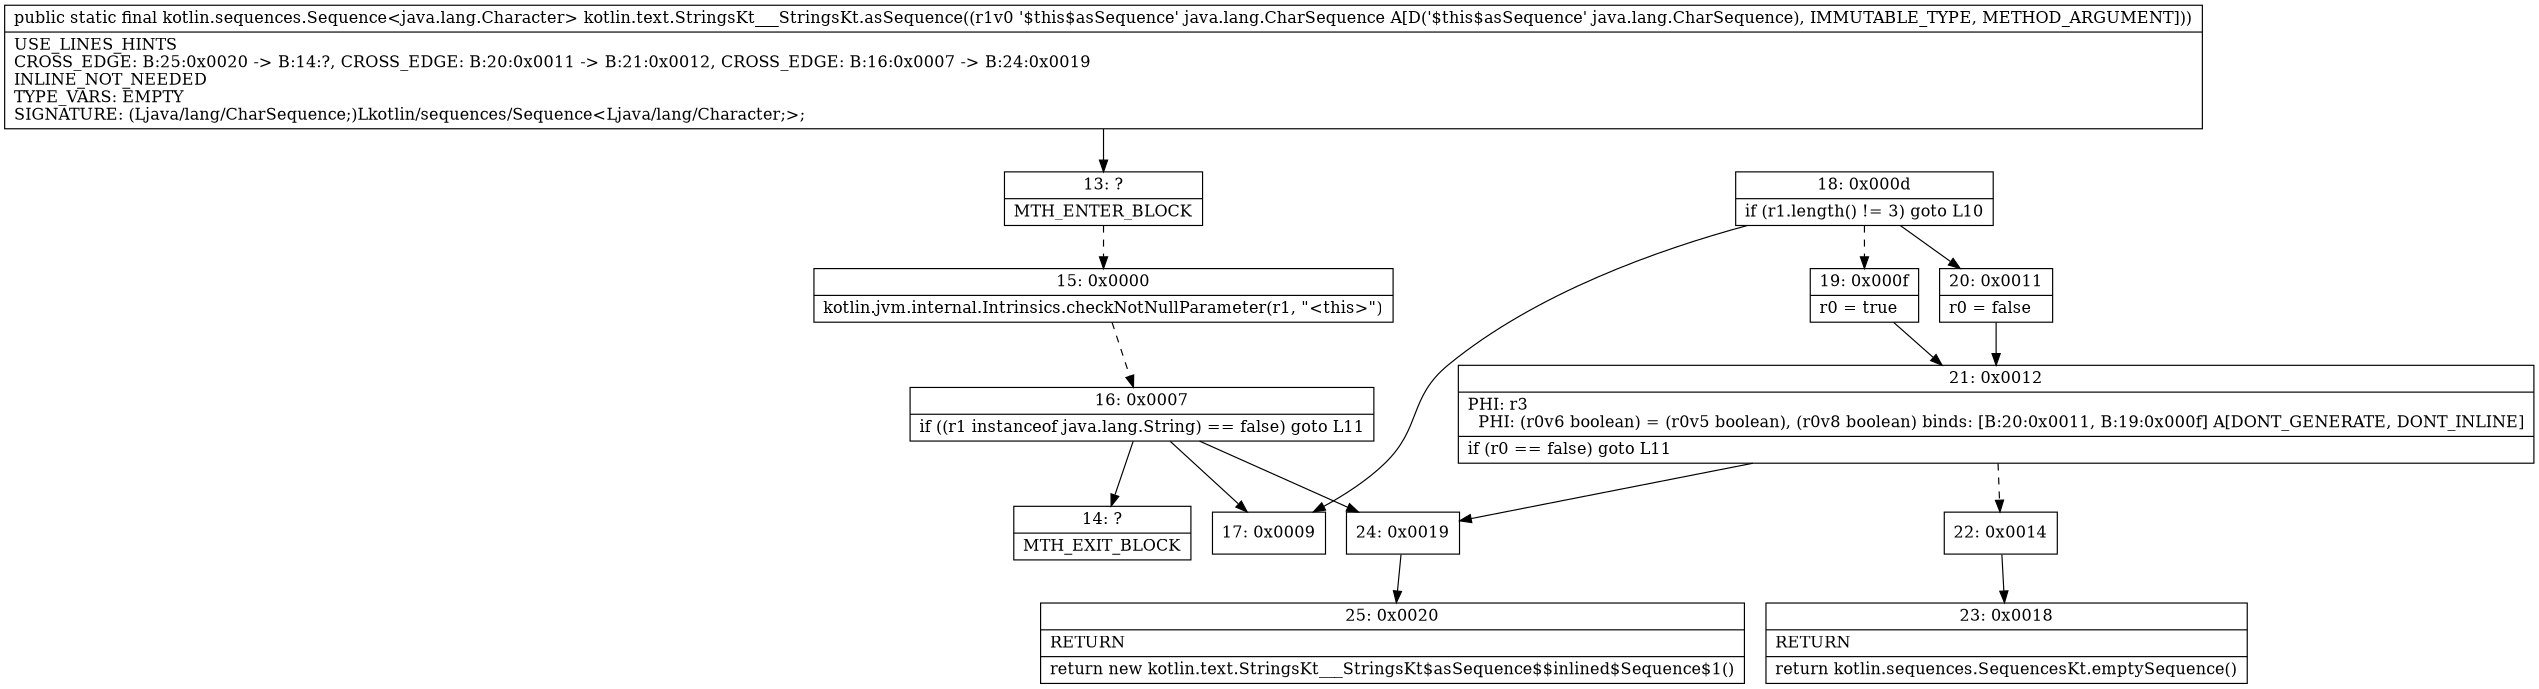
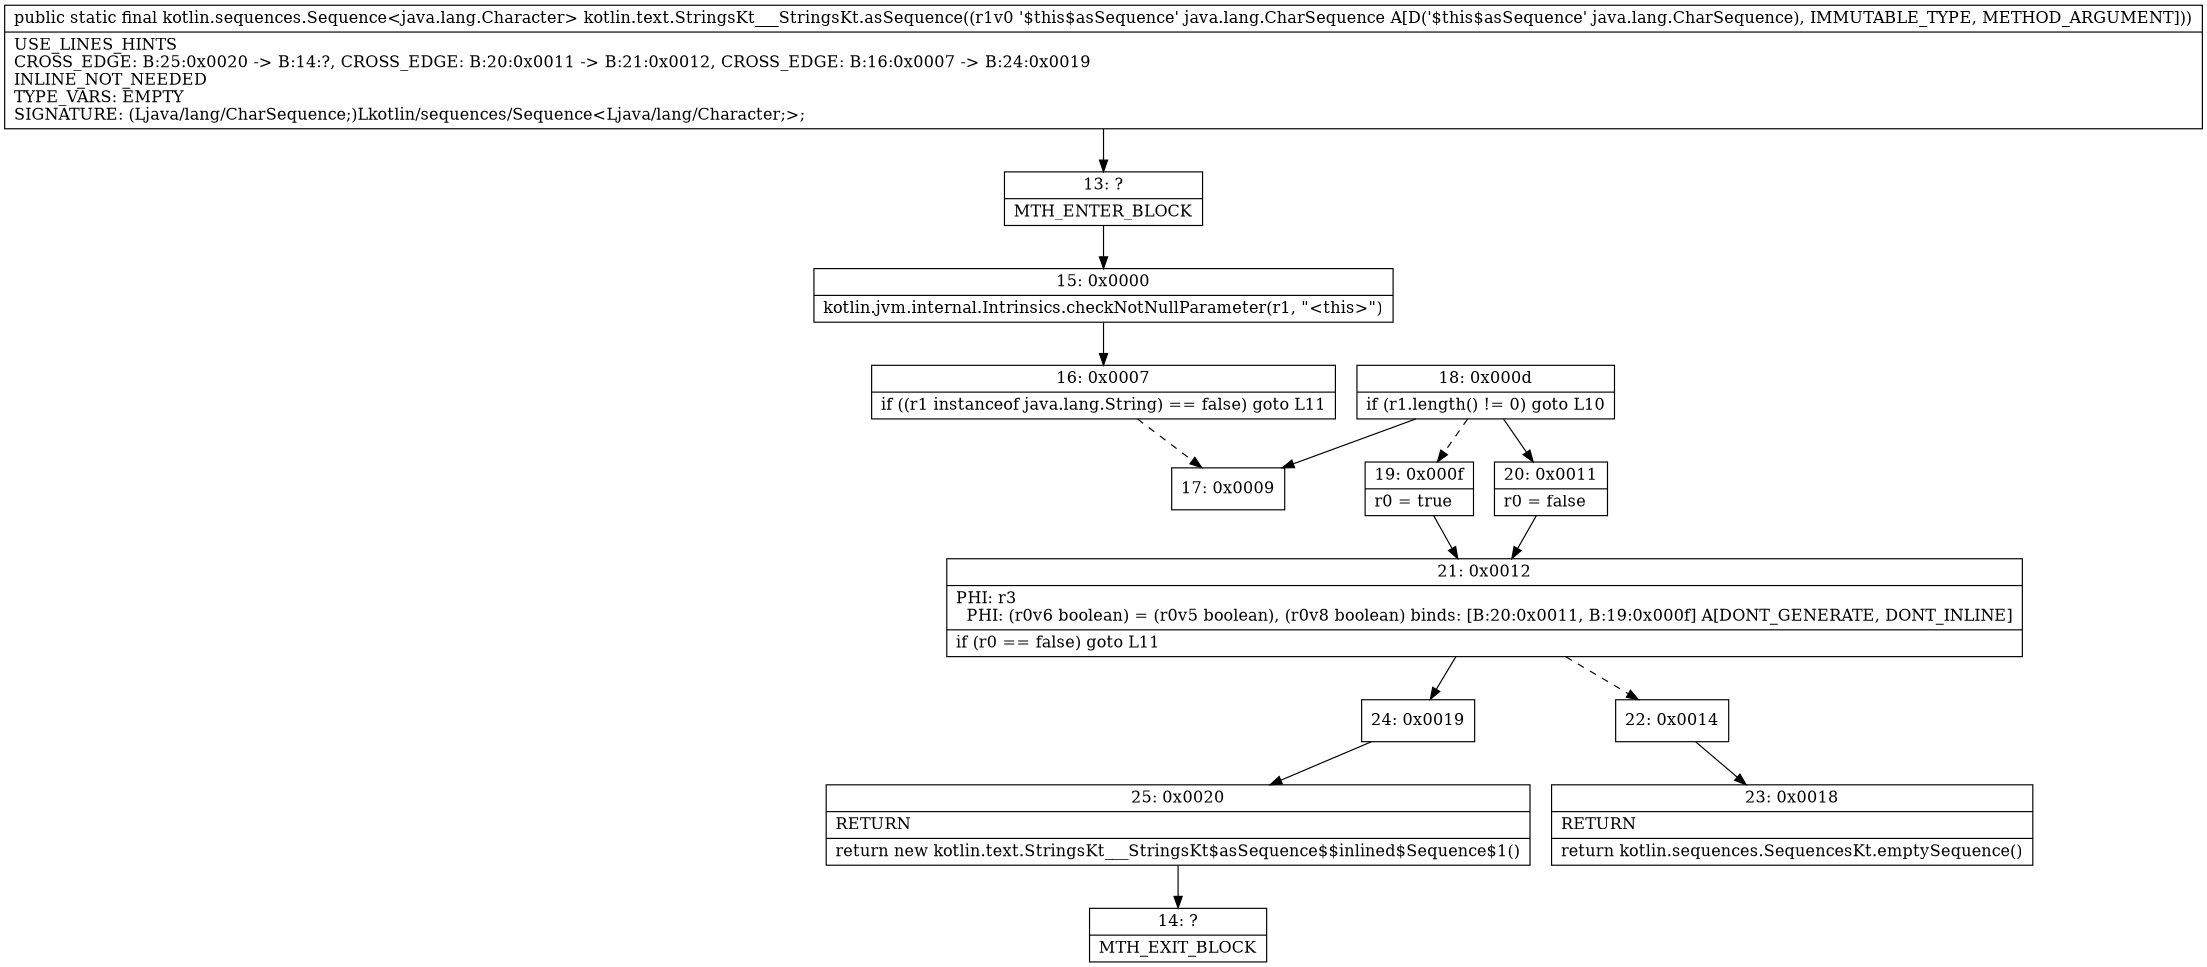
node "18: 0x000d": text "if (r1.length() != 3) goto L10" -> "if (r1.length() != 0) goto L10"
edge "13: ?" -> "15: 0x0000": style dashed -> solid
edge "15: 0x0000" -> "16: 0x0007": style dashed -> solid
edge "16: 0x0007" -> "14: ?": now "25: 0x0020" -> "14: ?"
edge "16: 0x0007" -> "17: 0x0009": style solid -> dashed
edge "16: 0x0007" -> "24: 0x0019": removed
